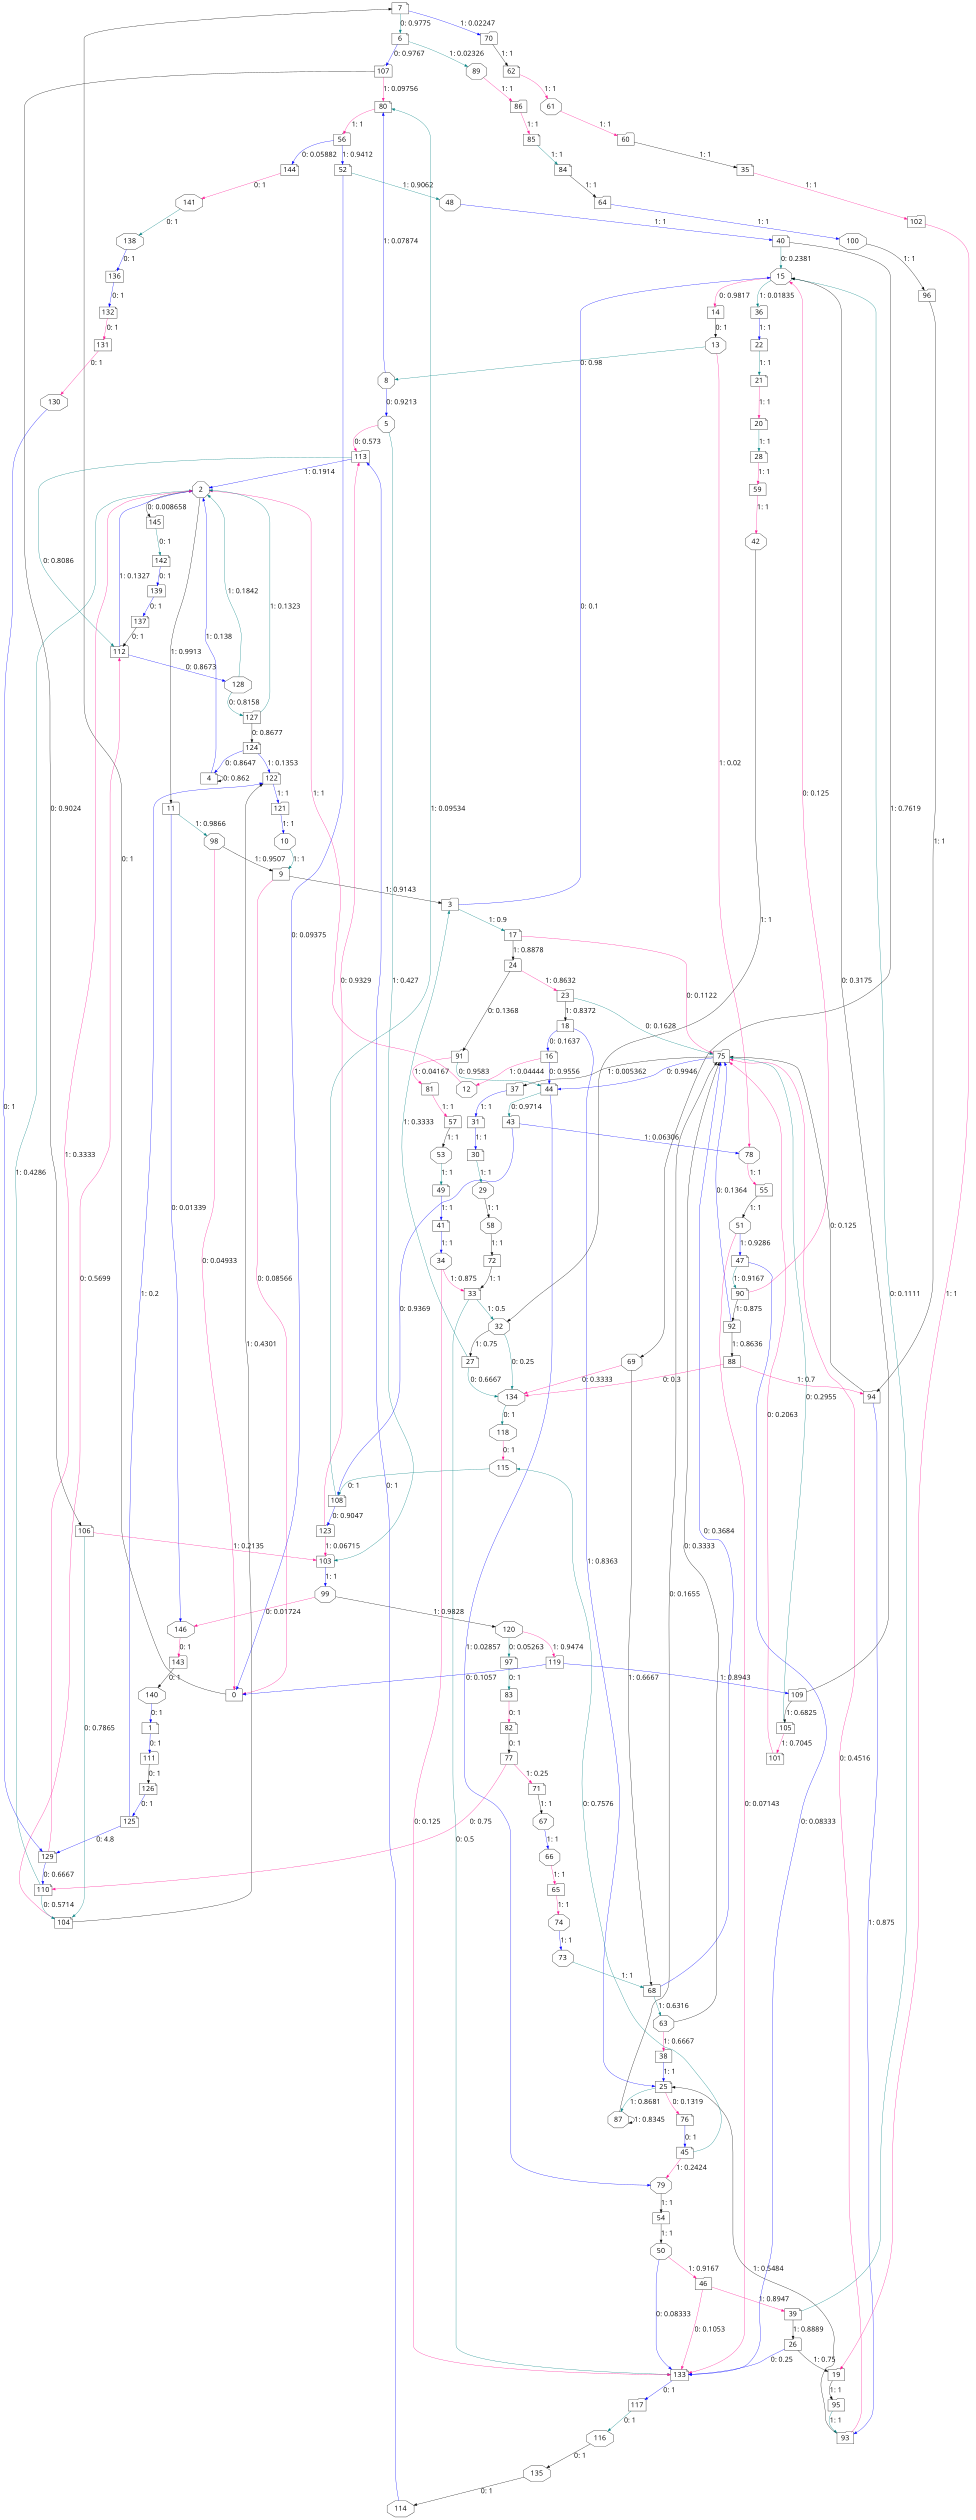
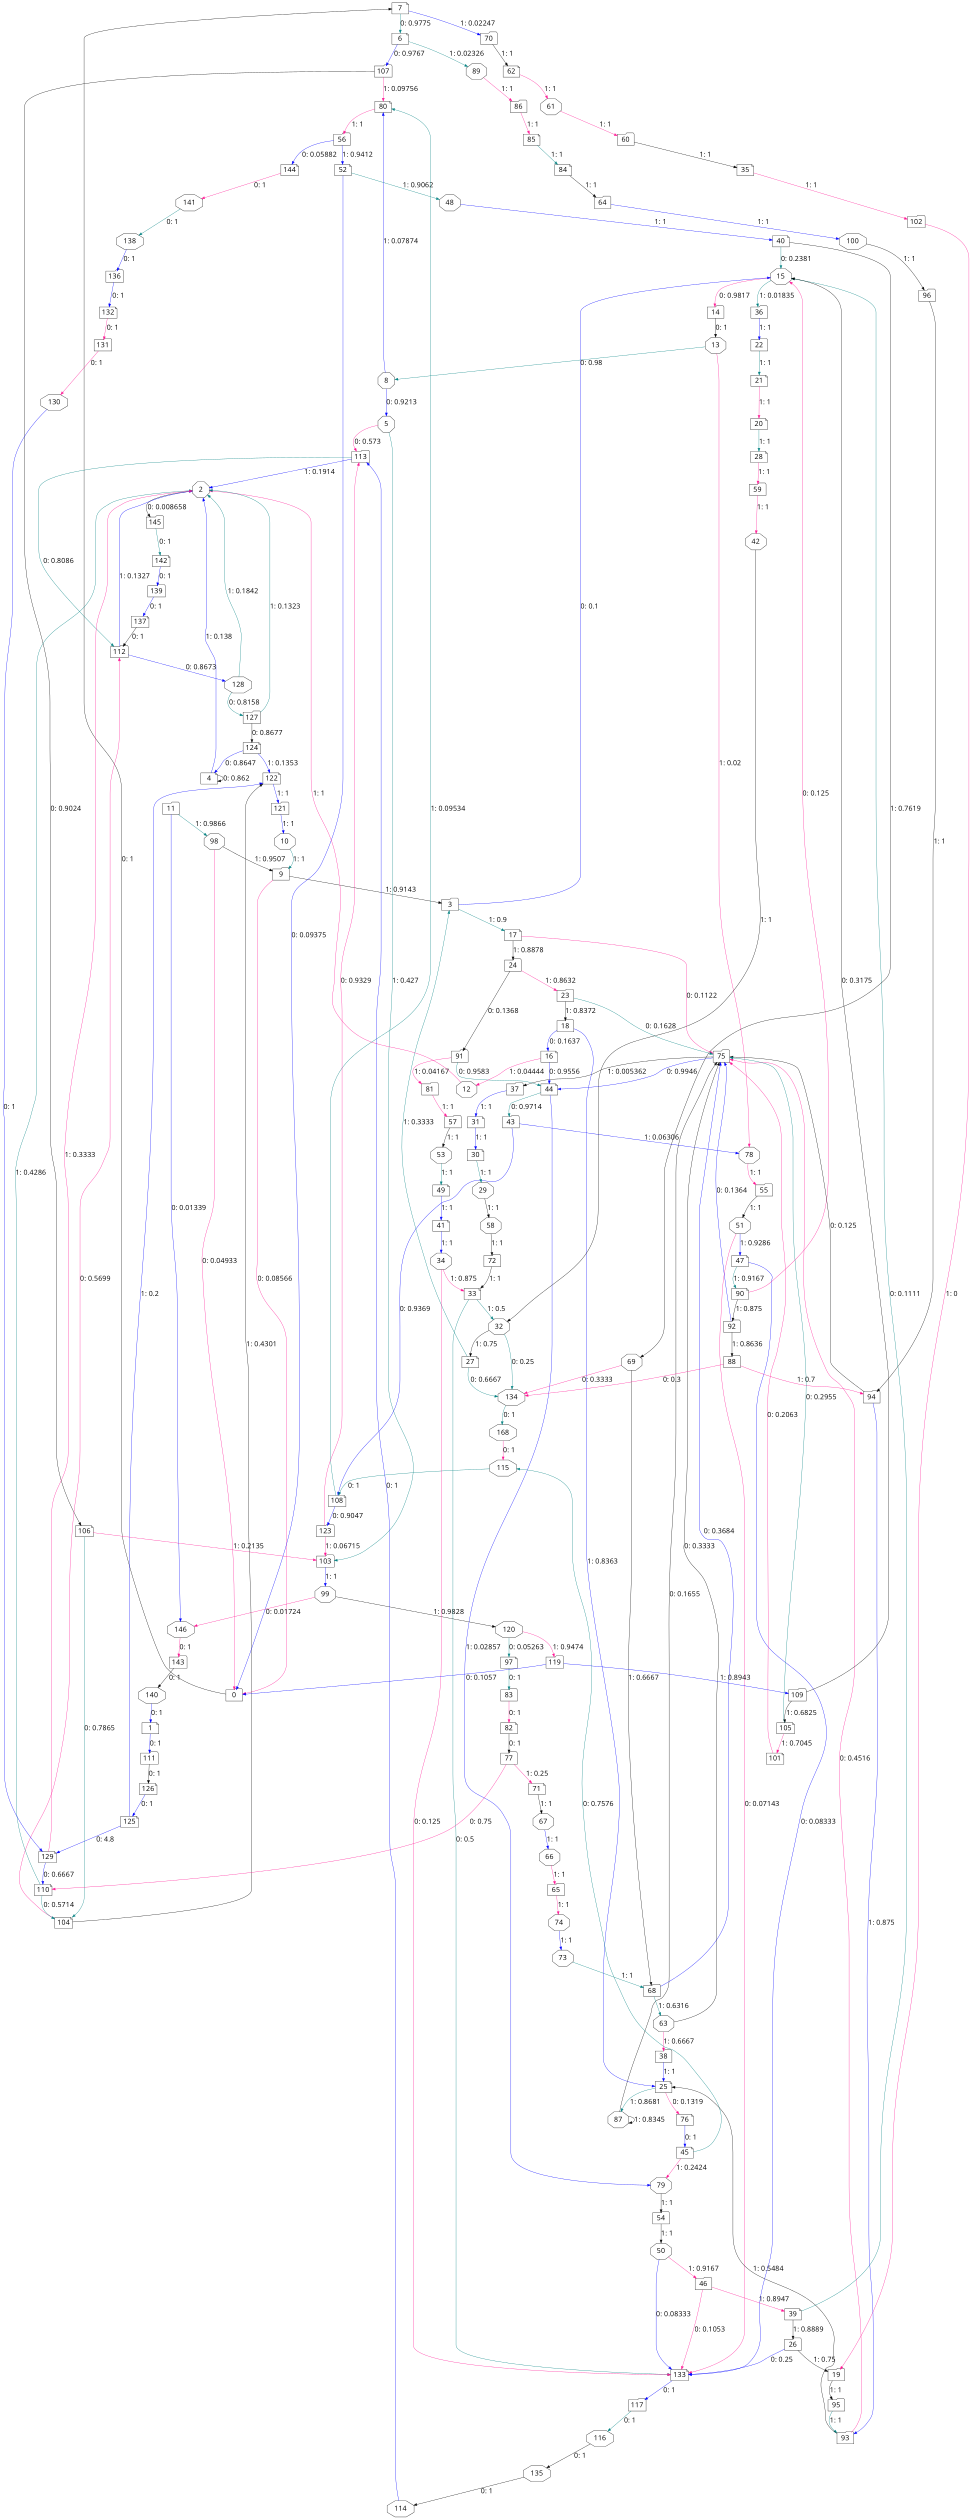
edge "2" -> "11": removed, label "1: 0.9913"
edge "102" -> "19": label "1: 1        " -> "1: 0        "
node "118": label "118" -> "168"
